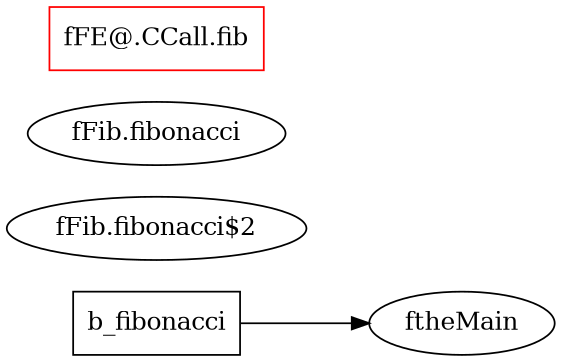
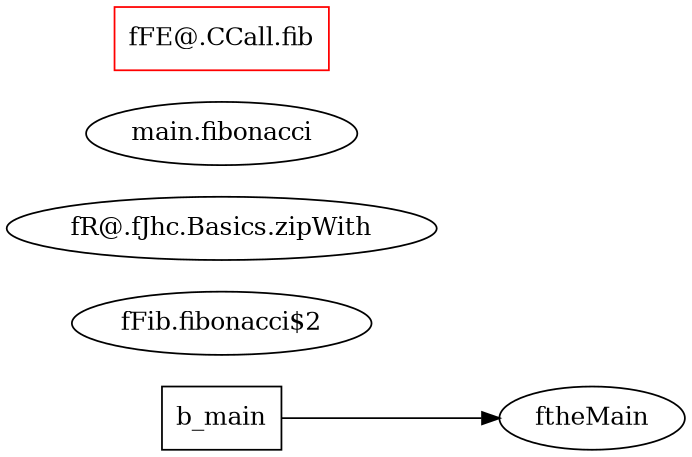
node "fFib.fibonacci": label "fFib.fibonacci" -> "main.fibonacci"
node "fR@.fJhc.Basics.zipWith": added
node "b_fibonacci": label "b_fibonacci" -> "b_main"
